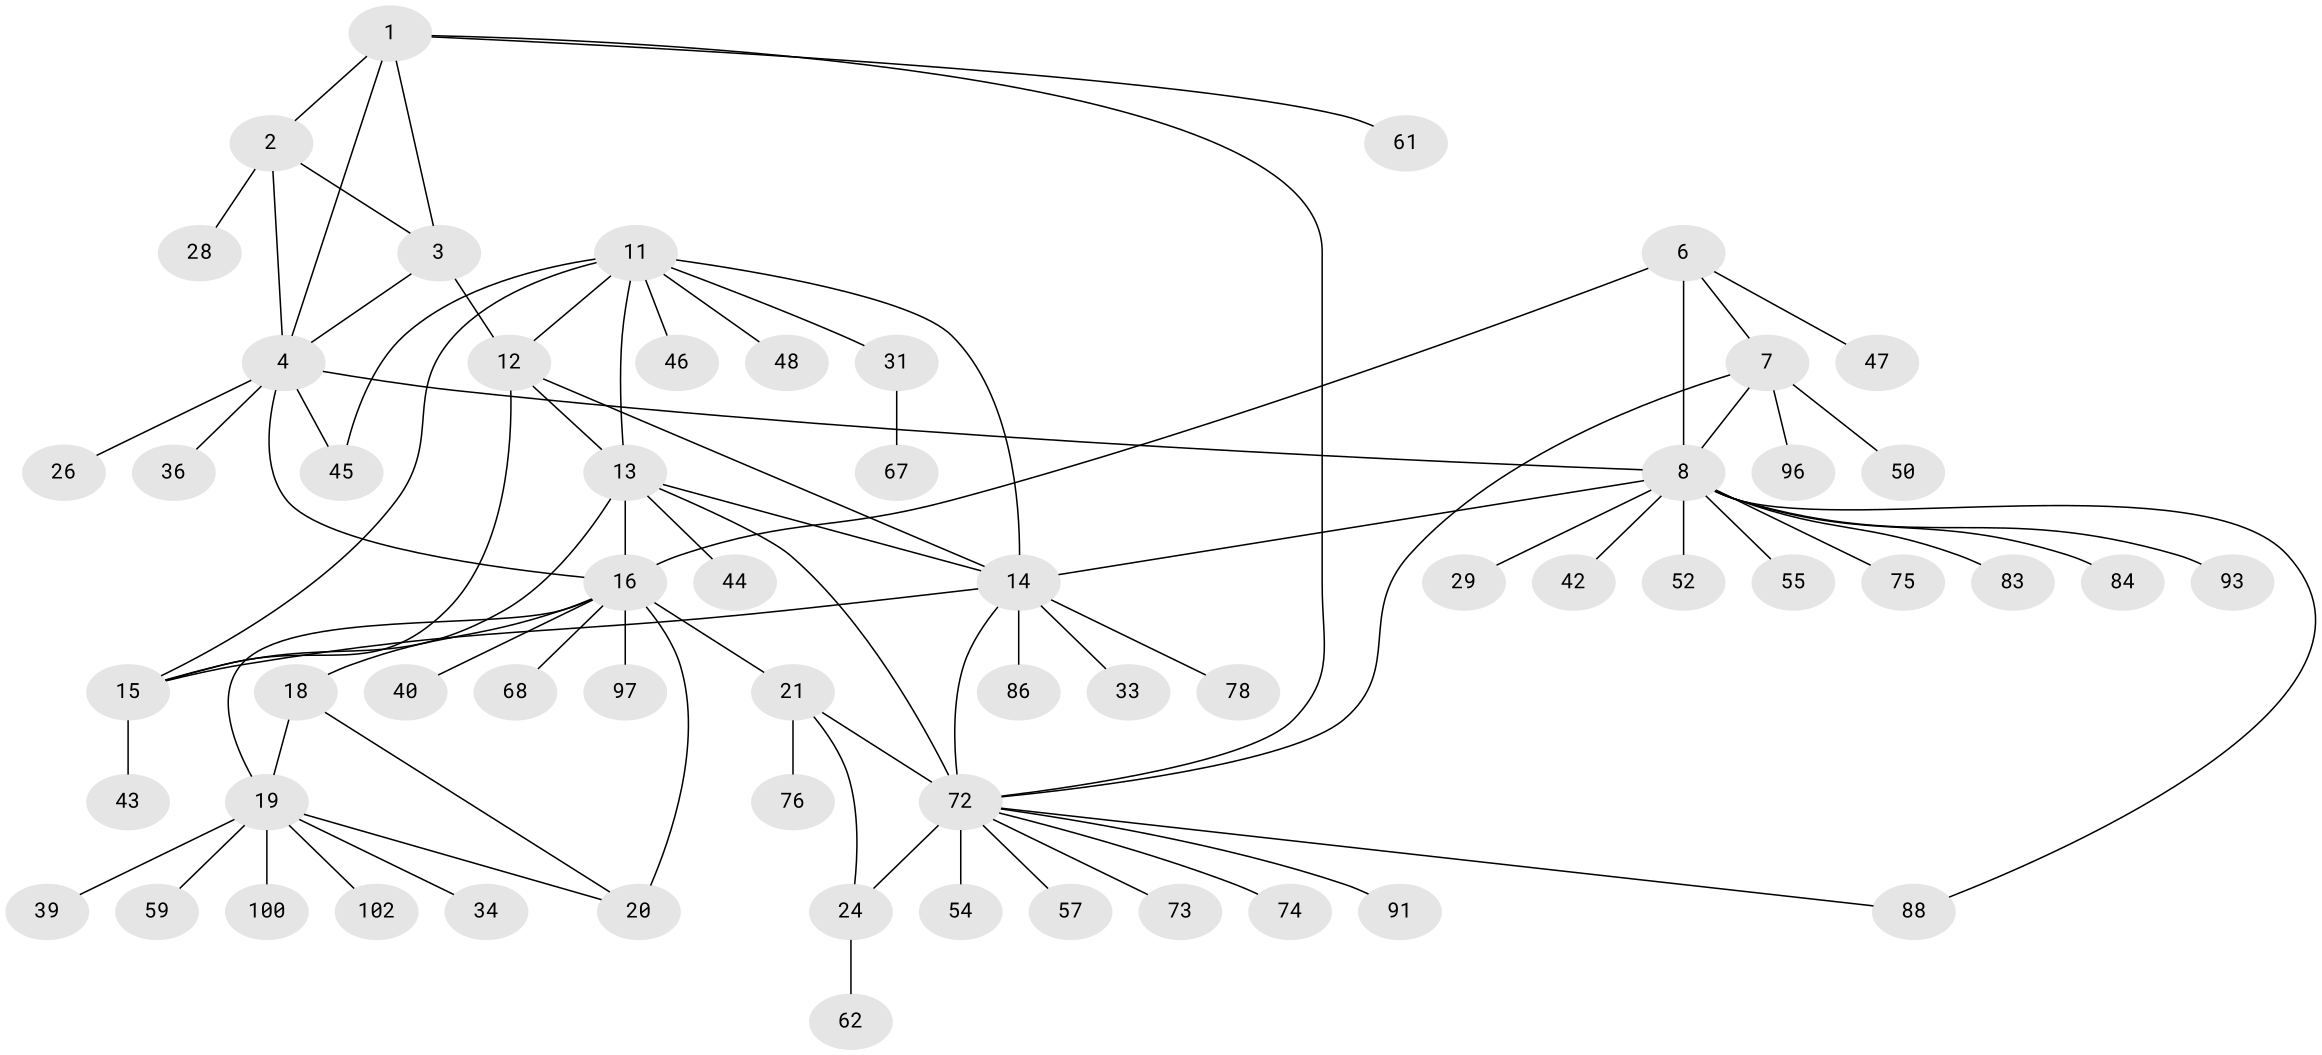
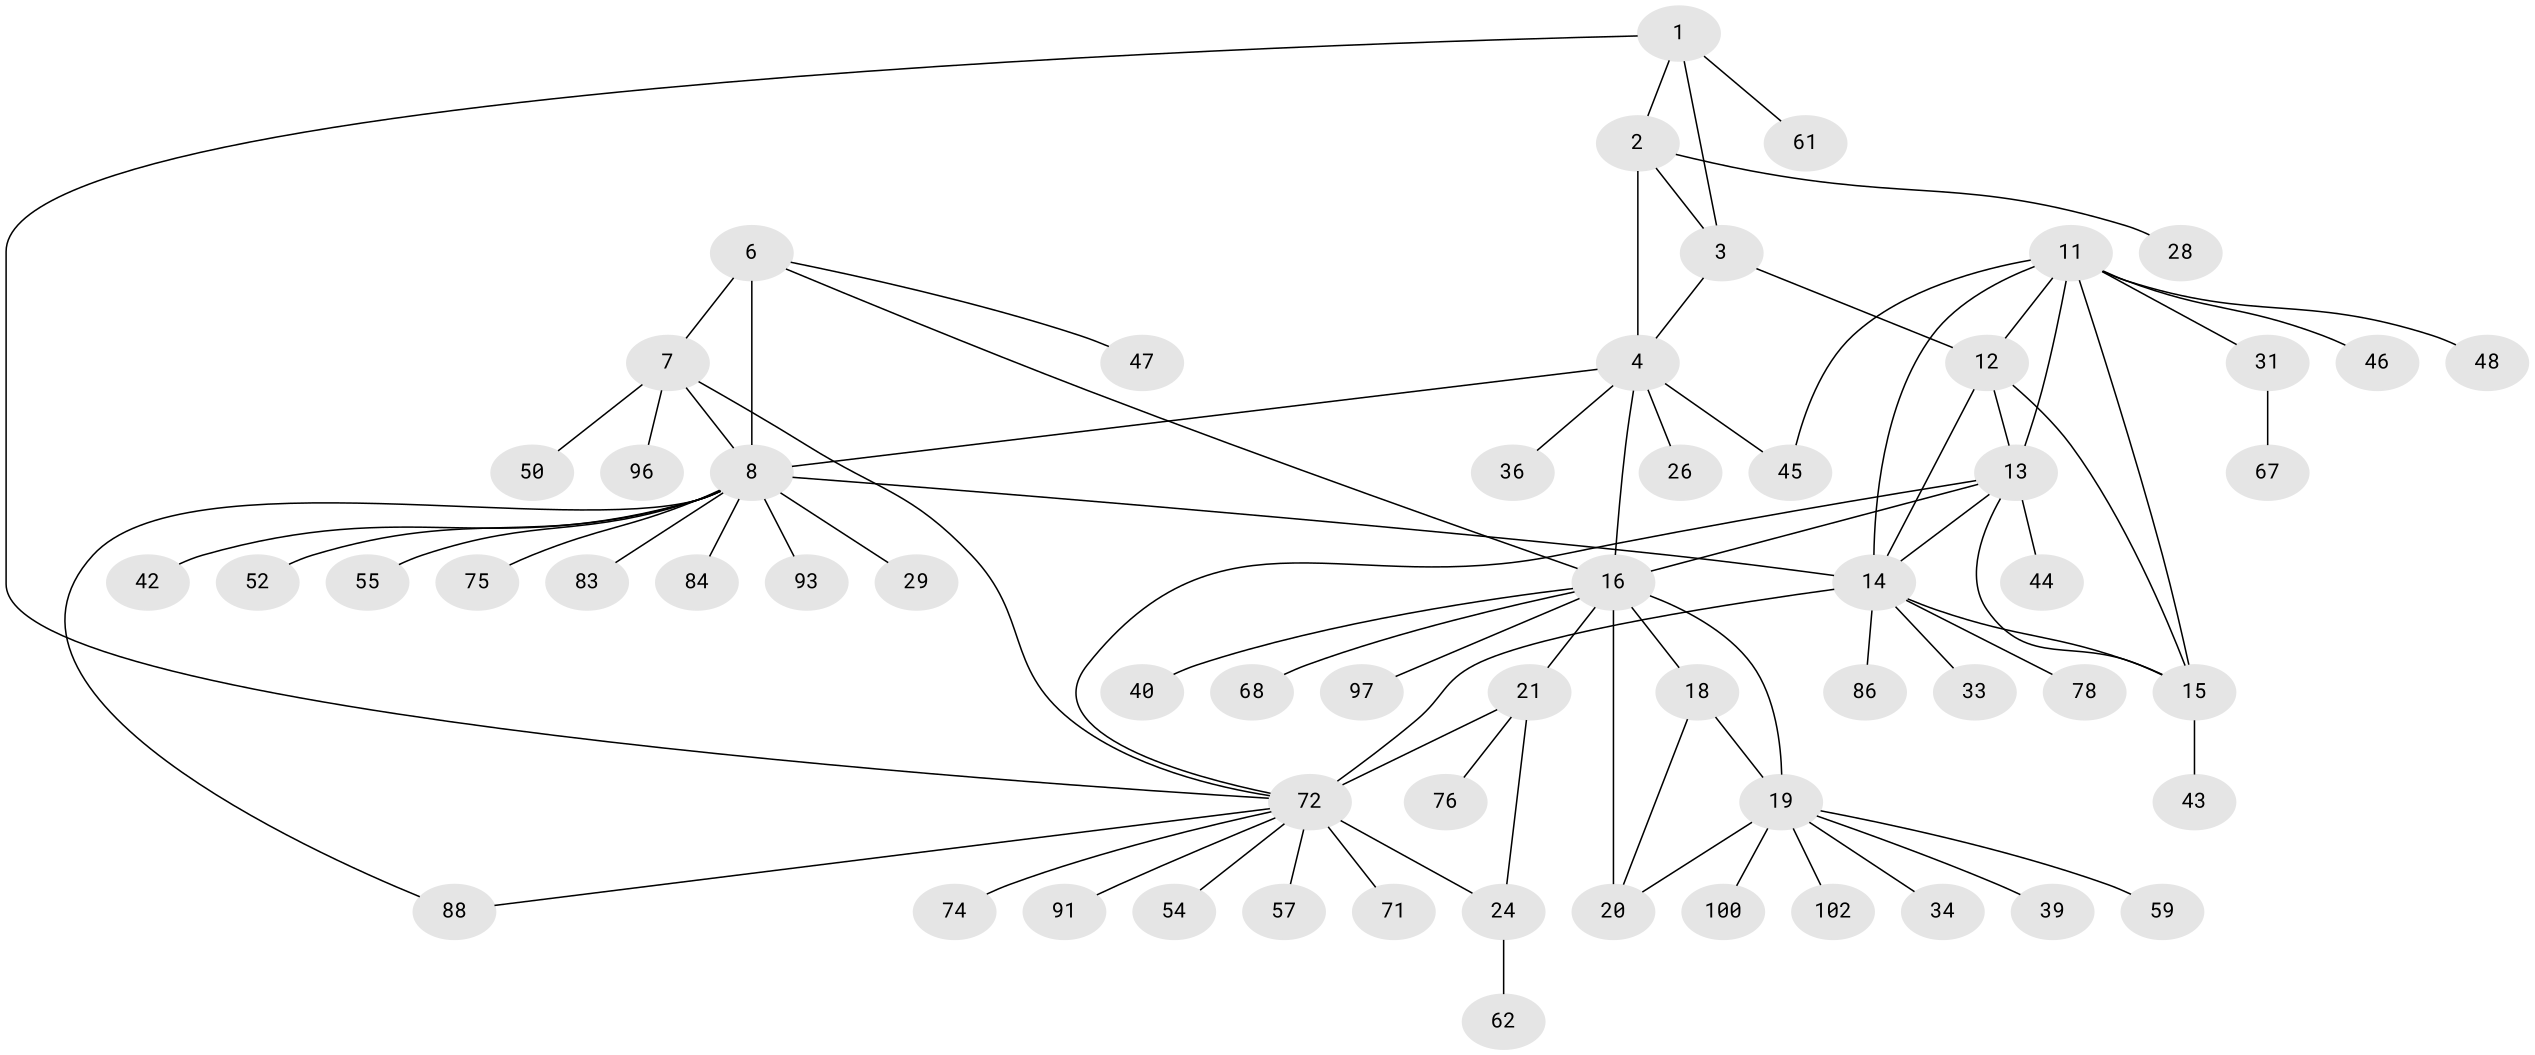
edge "1" -- "4": removed
node "73": label "73" -> "71"
